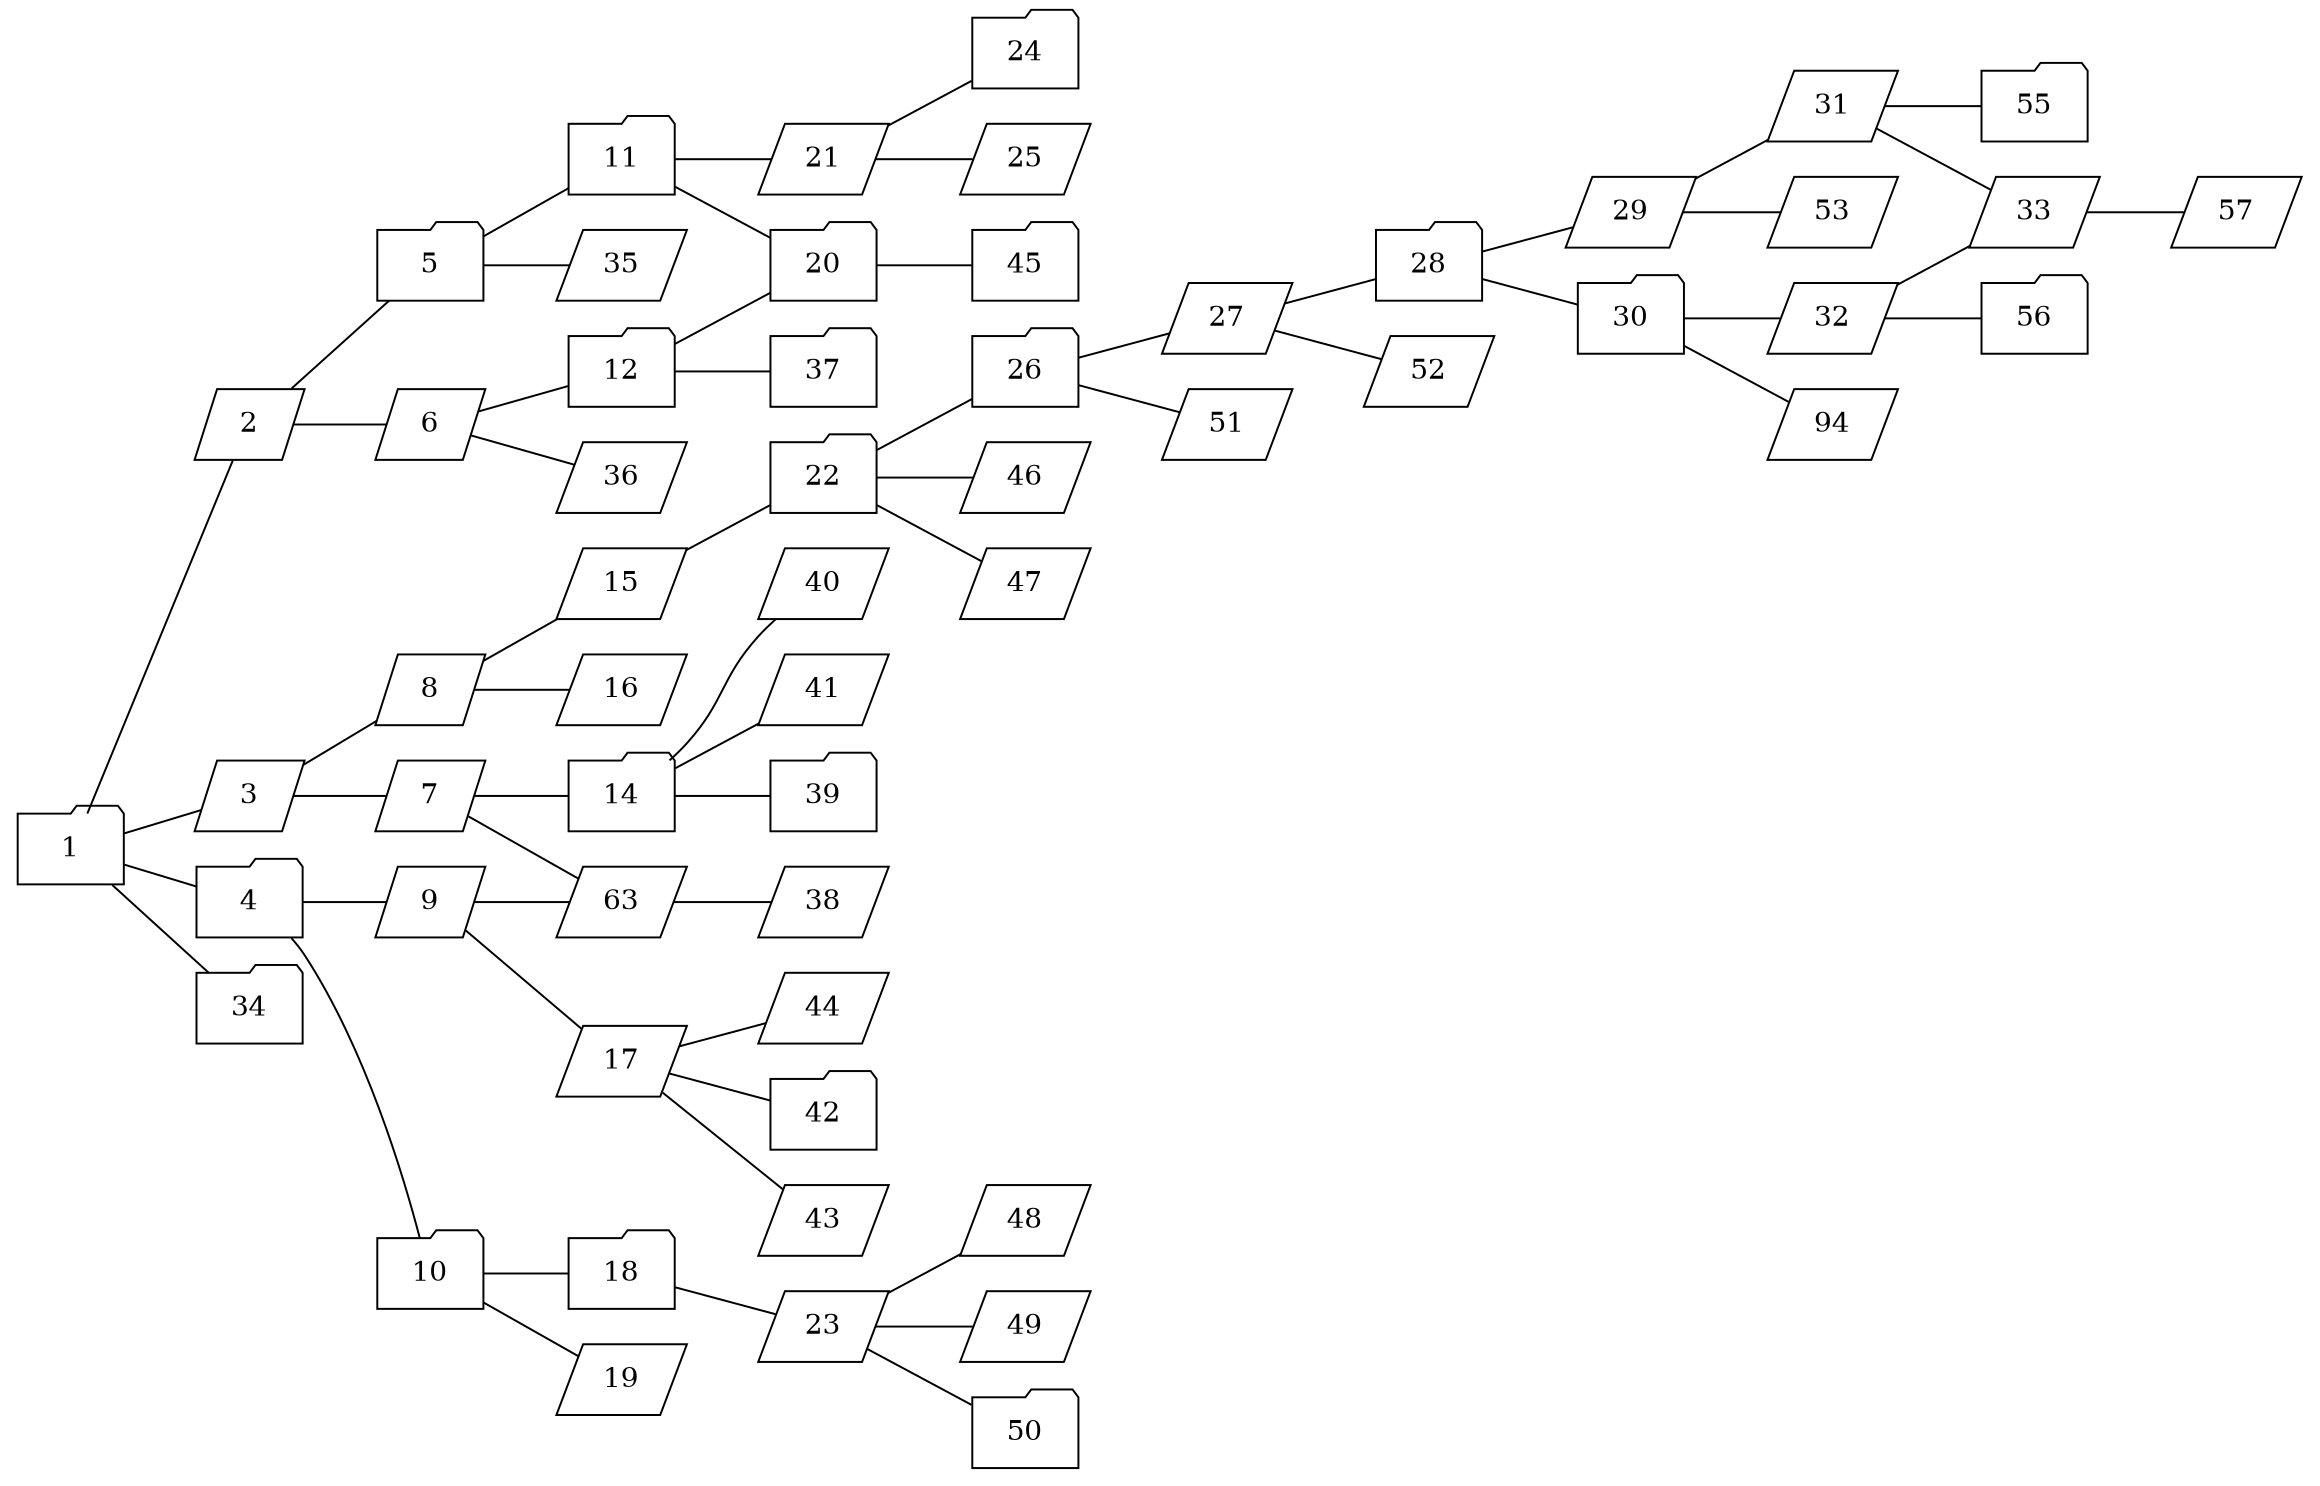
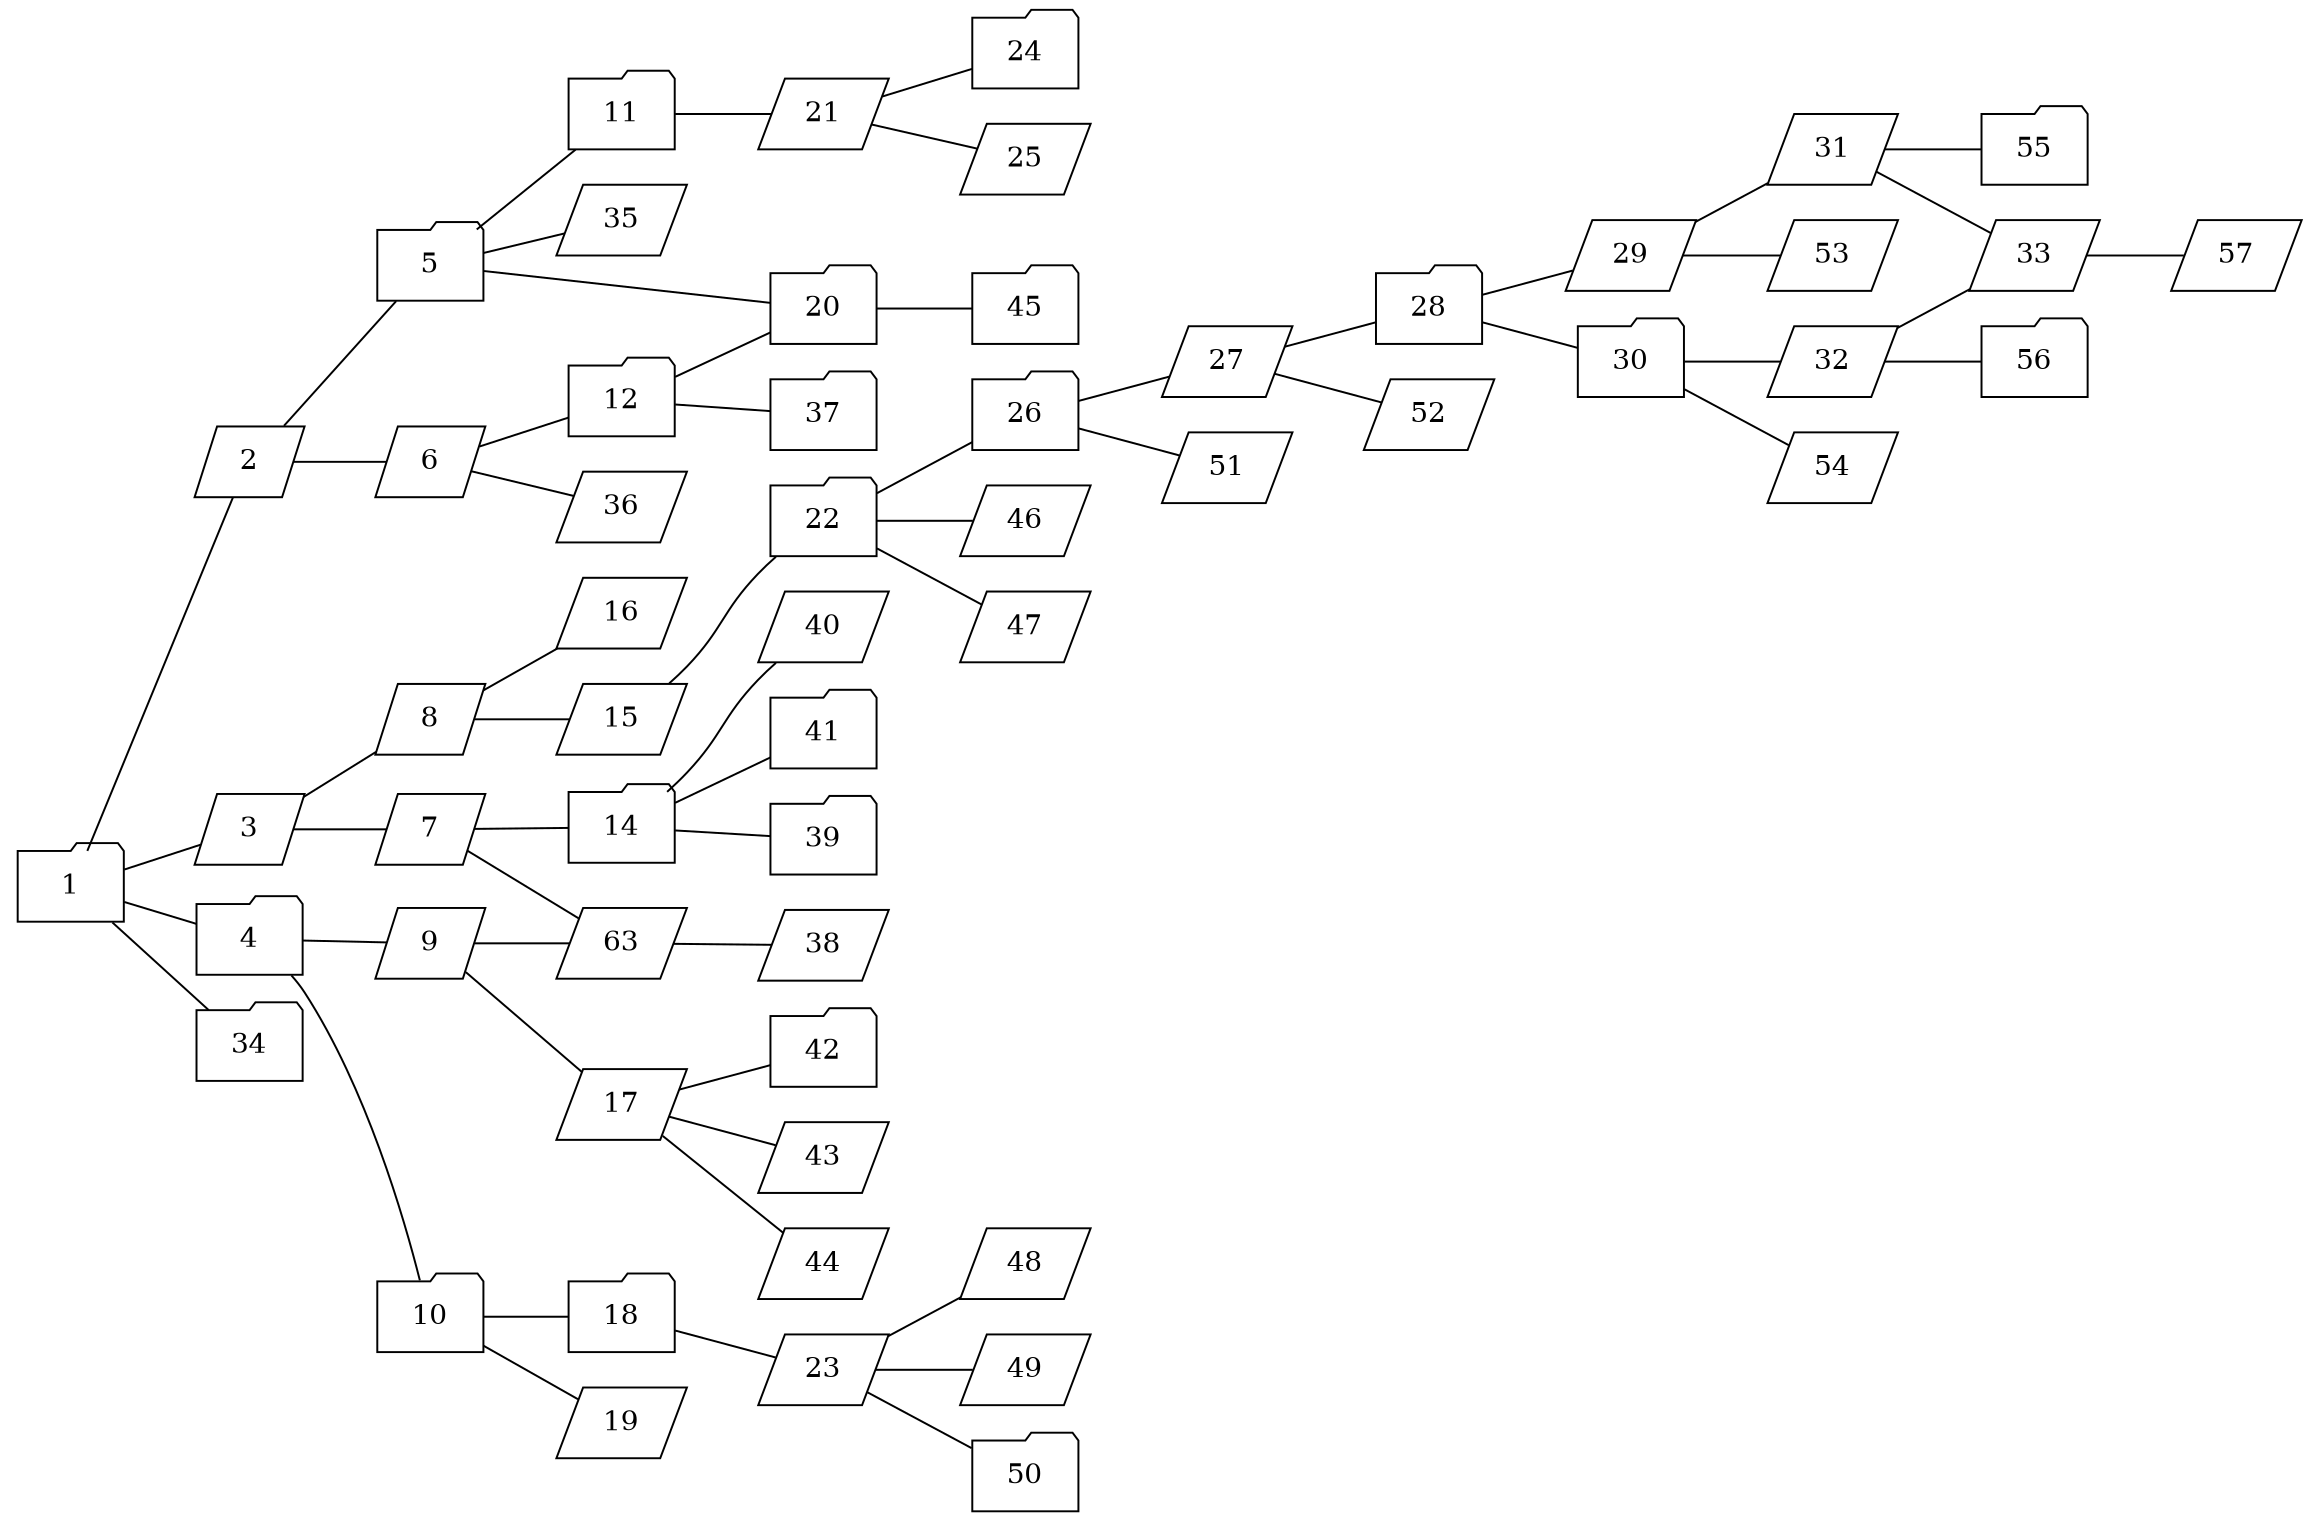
edge "11" -- "20": now "5" -- "20"
node "94": label "94" -> "54"
node "41": shape parallelogram -> folder
